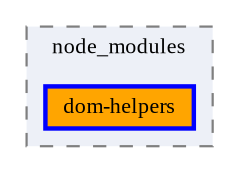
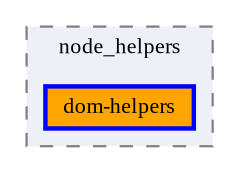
cluster "node_modules": label "node_modules" -> "node_helpers"
